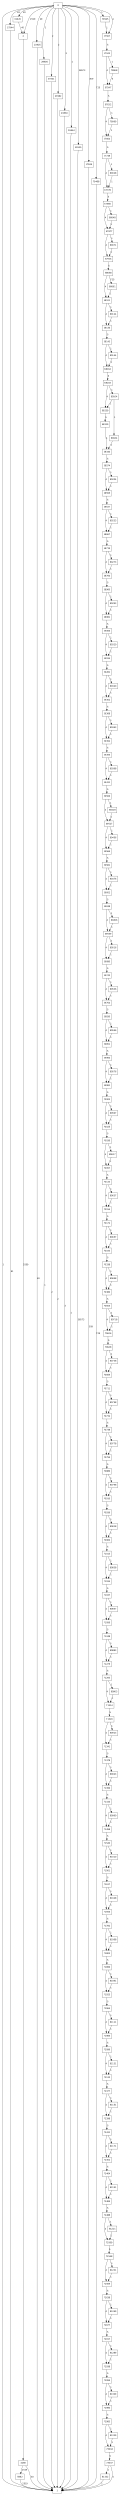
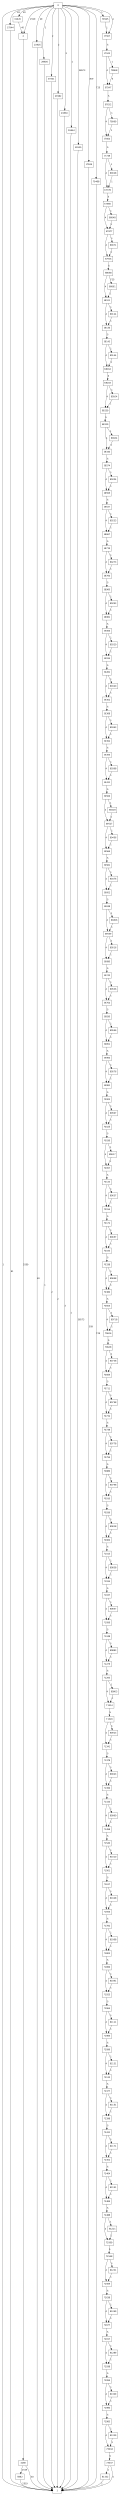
edge "80164" -> "80184": now "68319" -> "80184"
